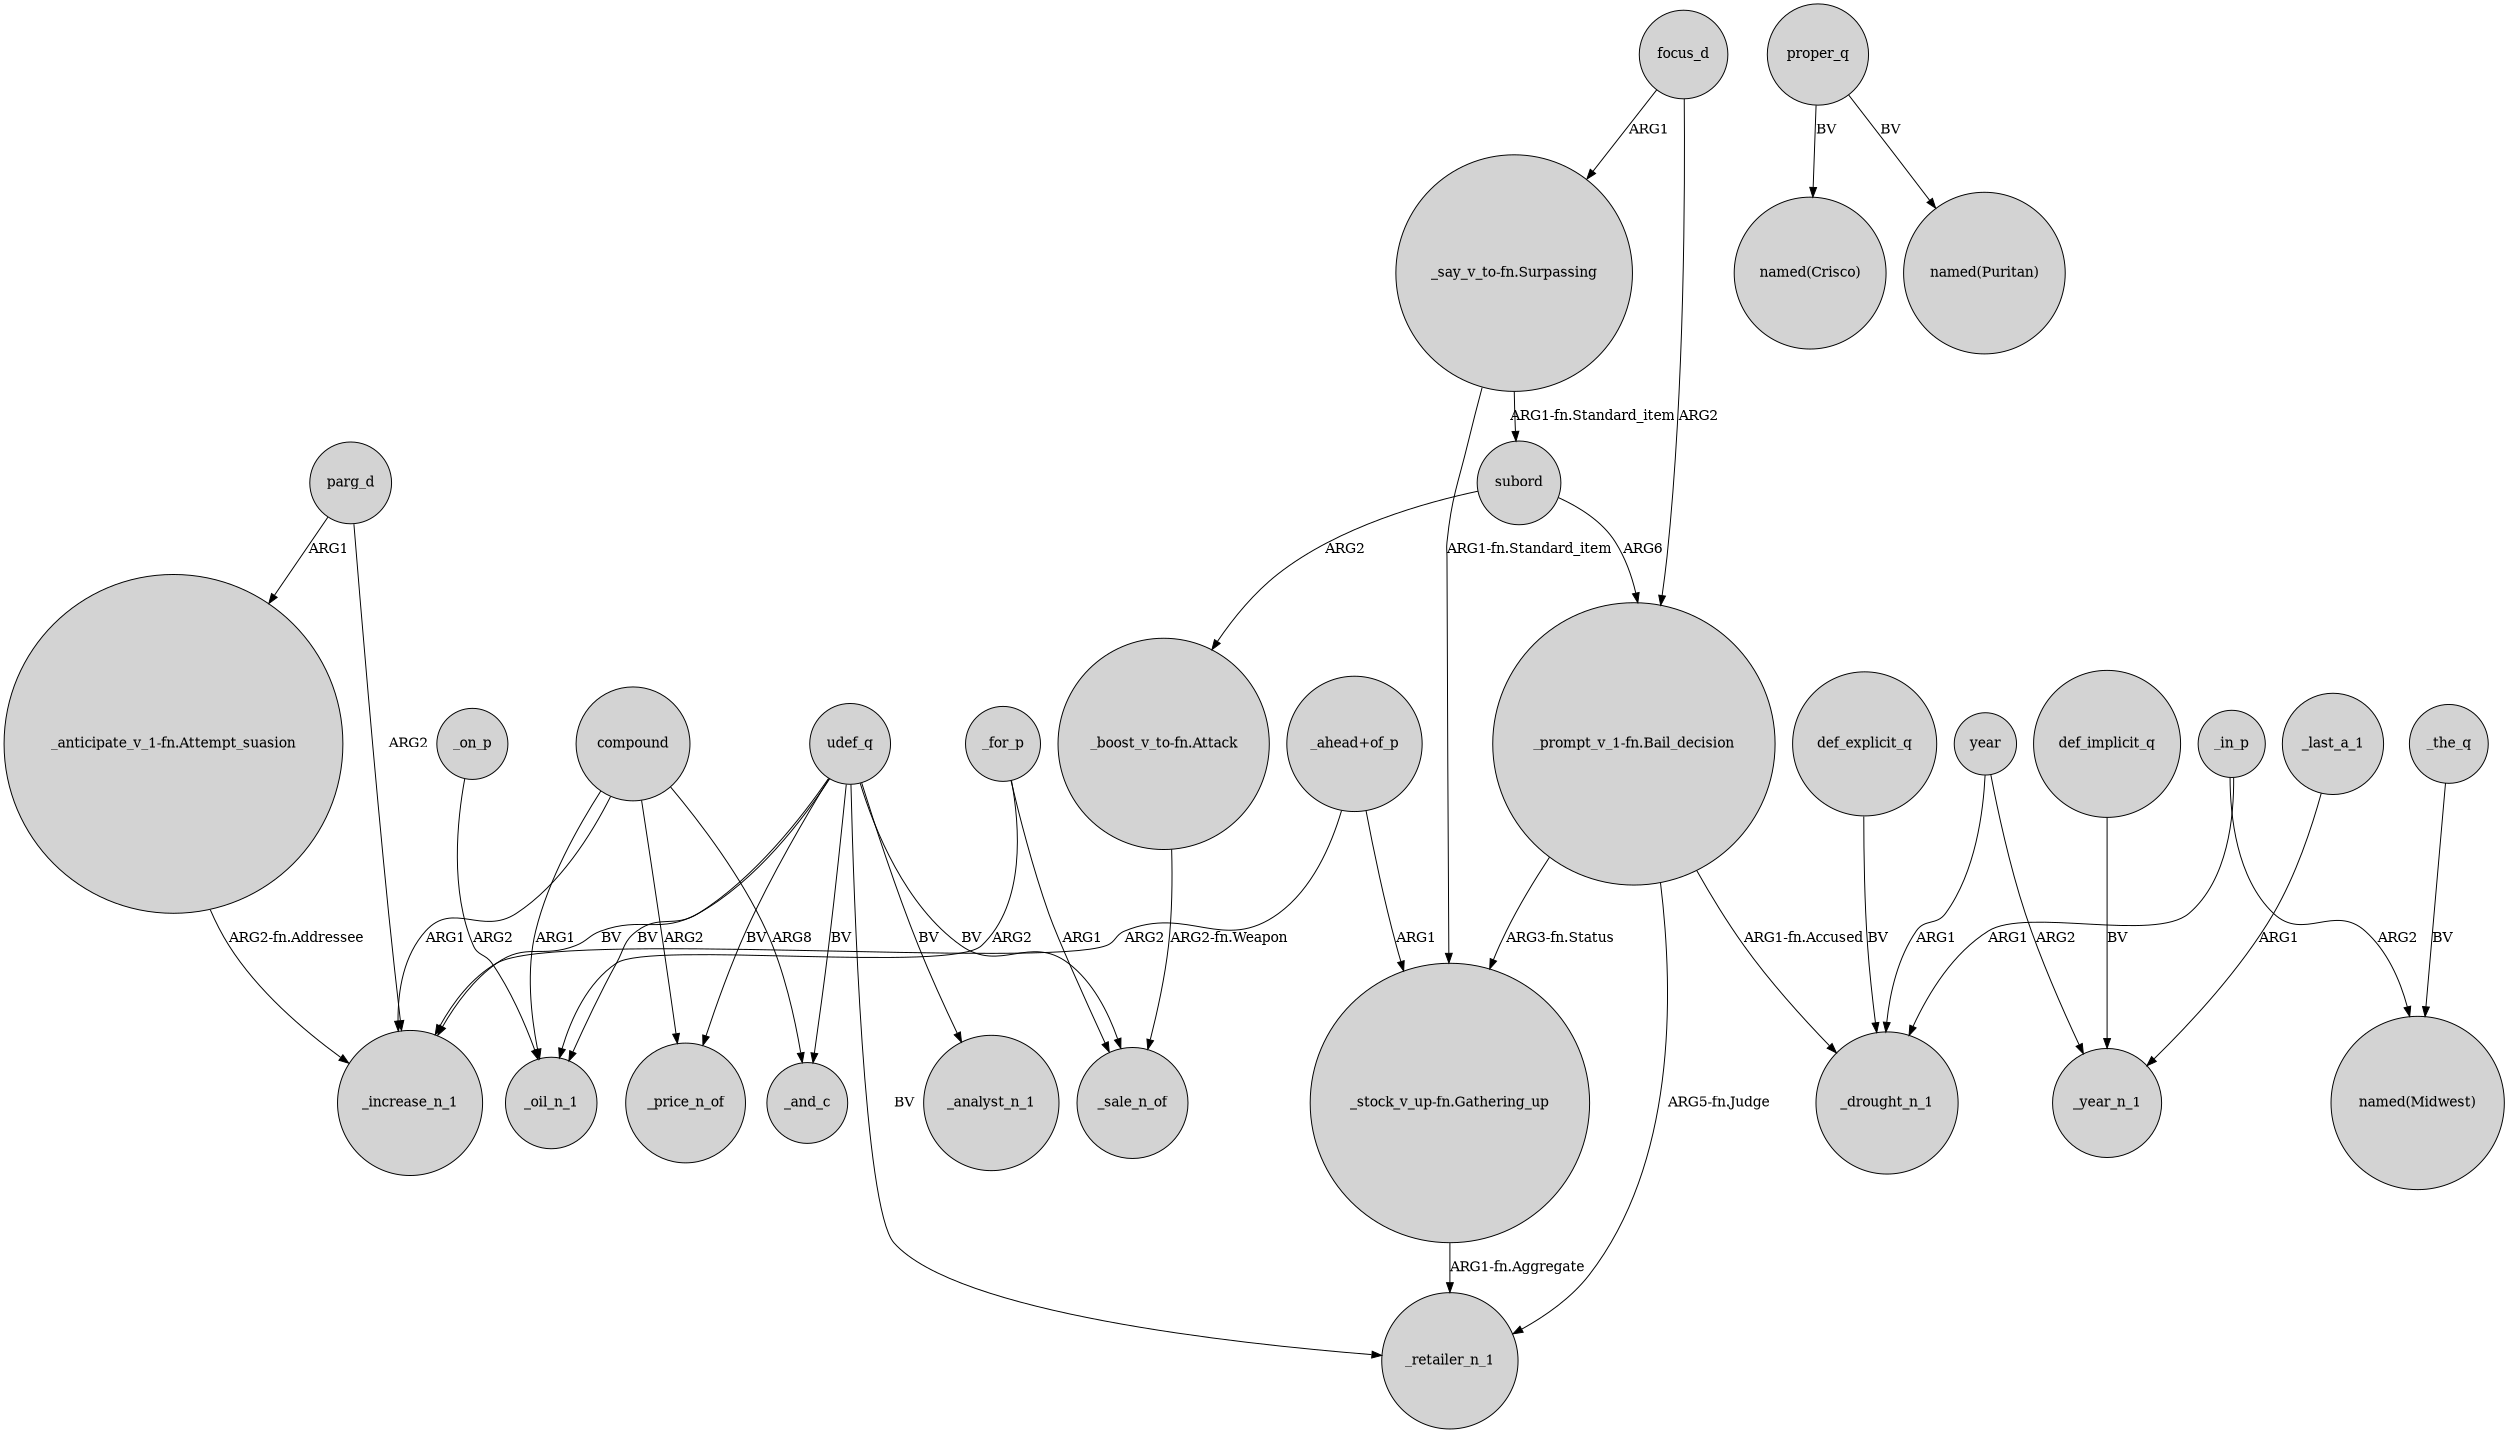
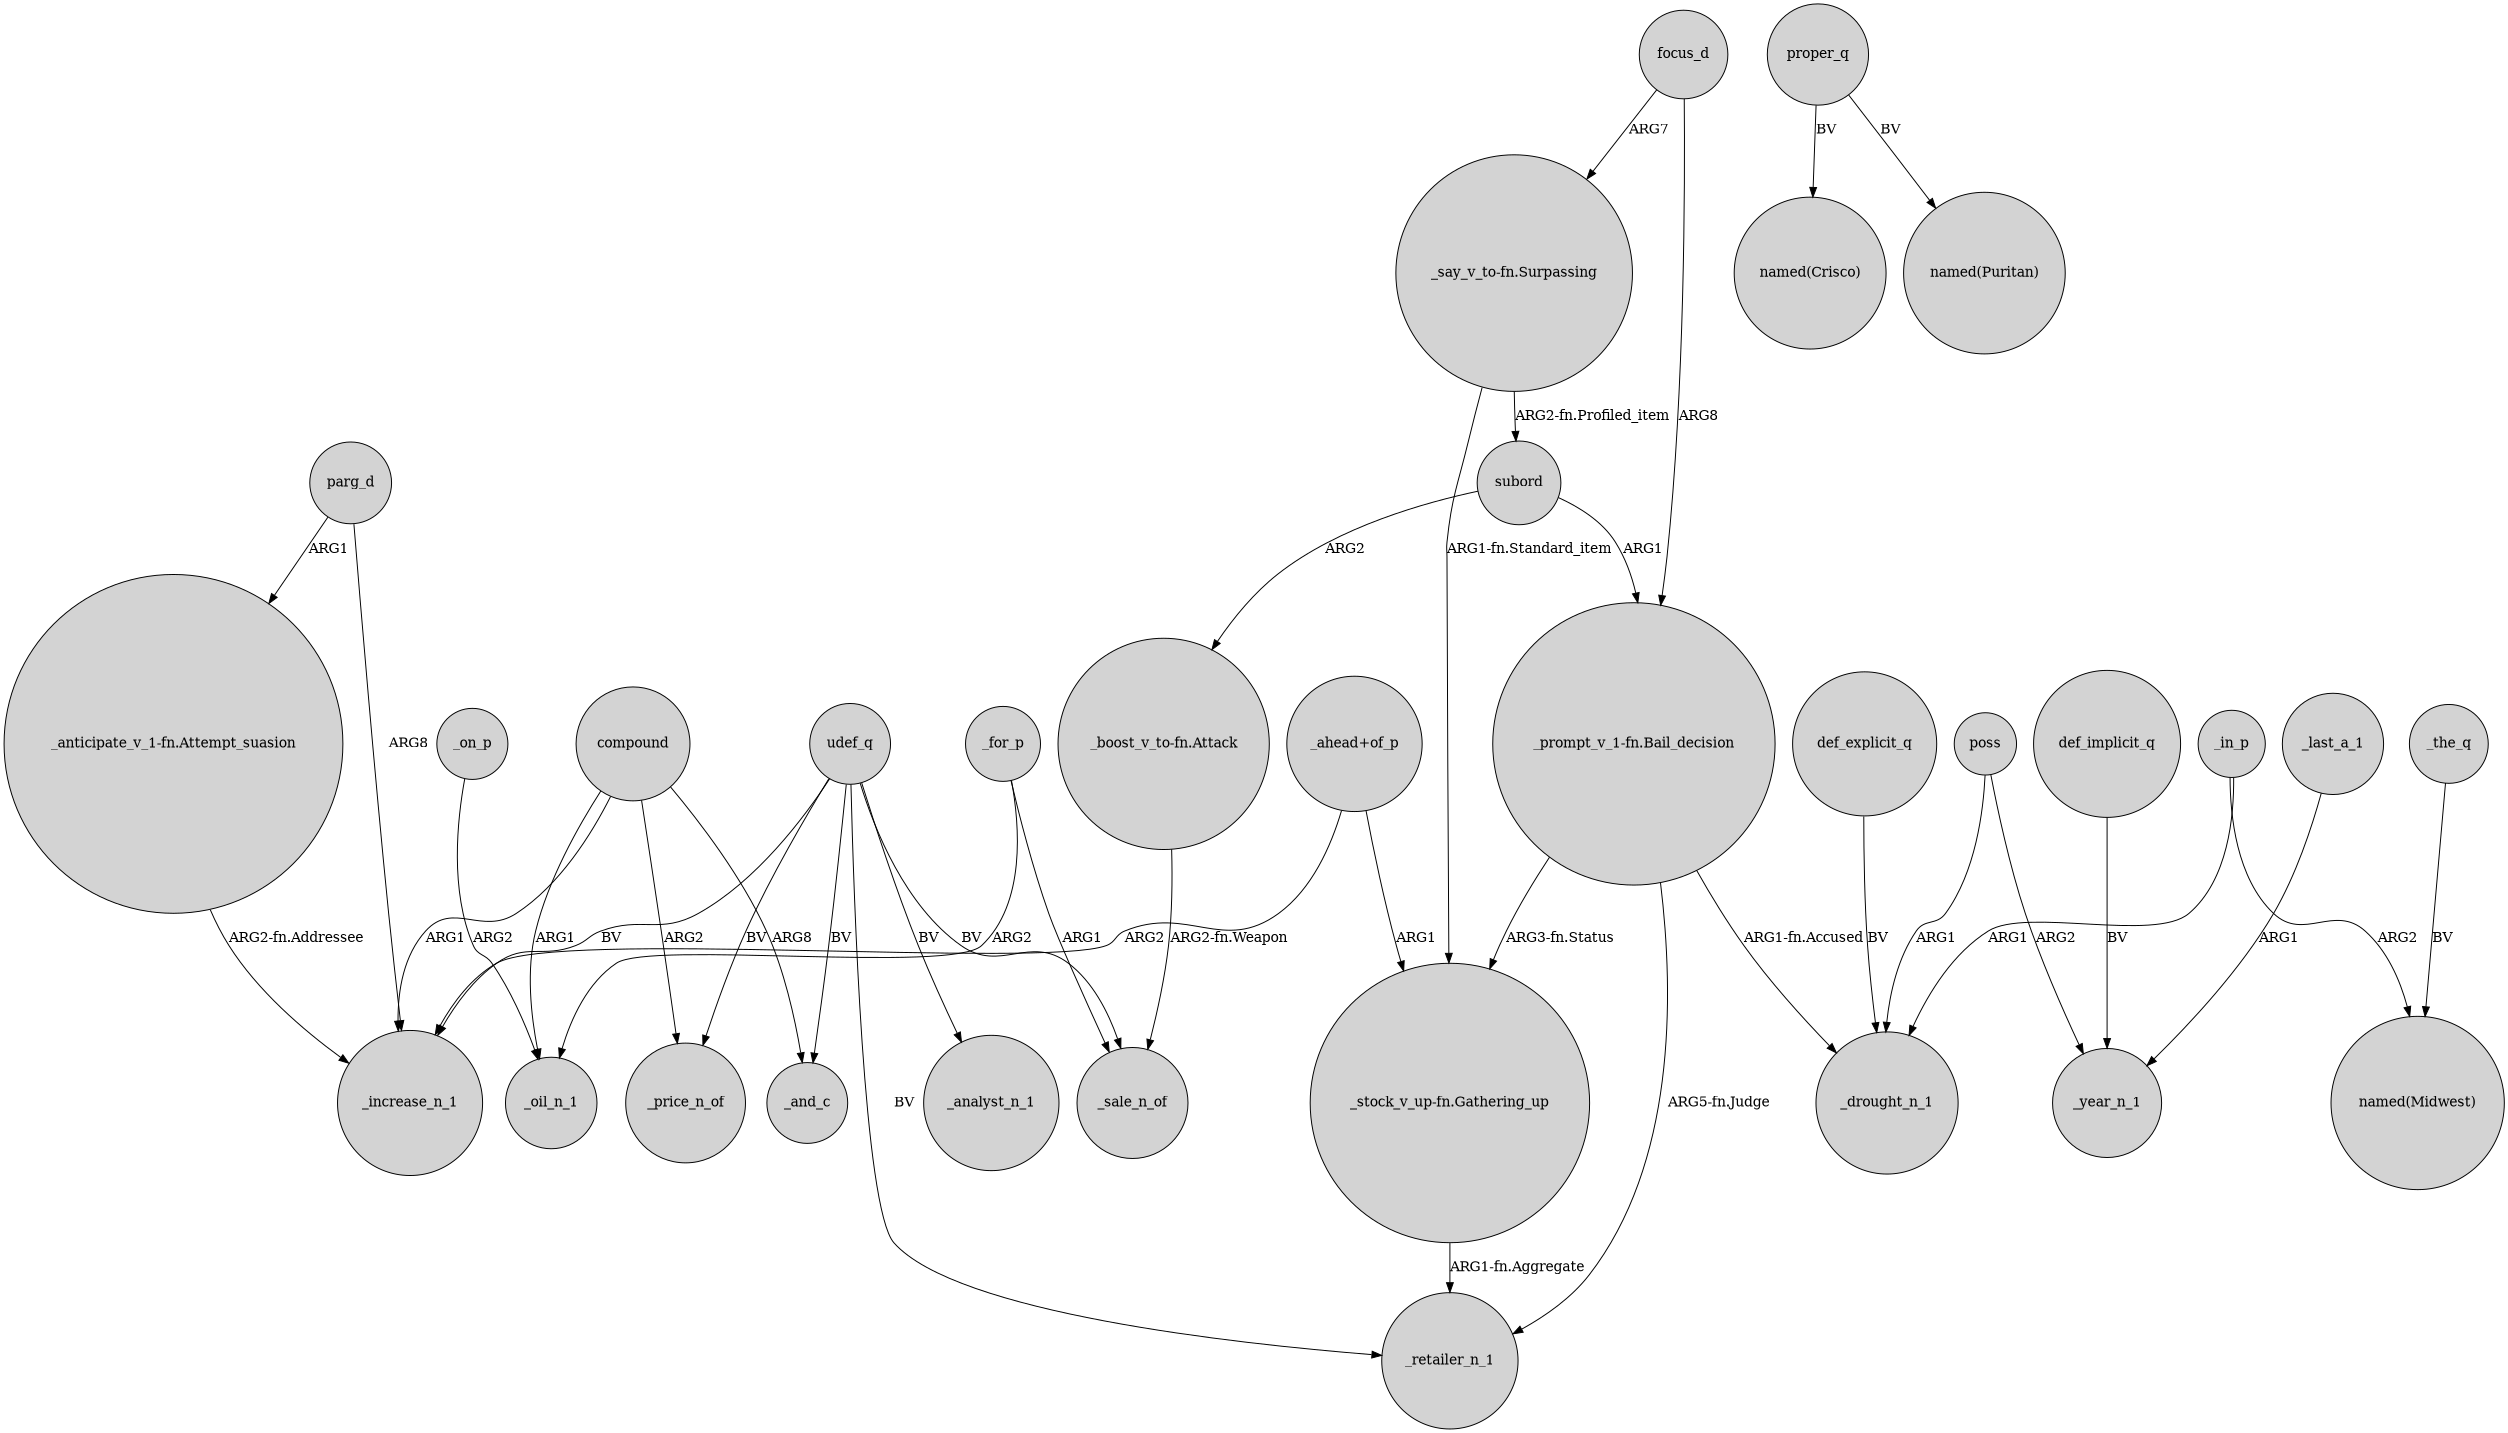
edge "focus_d" -> "_say_v_to-fn.Surpassing": label "ARG1" -> "ARG7"
edge "_say_v_to-fn.Surpassing" -> "subord": label "ARG1-fn.Standard_item" -> "ARG2-fn.Profiled_item"
edge "focus_d" -> "_prompt_v_1-fn.Bail_decision": label "ARG2" -> "ARG8"
edge "subord" -> "_prompt_v_1-fn.Bail_decision": label "ARG6" -> "ARG1"
edge "parg_d" -> "_increase_n_1": label "ARG2" -> "ARG8"
node "year": label "year" -> "poss"
edge "udef_q" -> "_oil_n_1": removed, label "BV"
